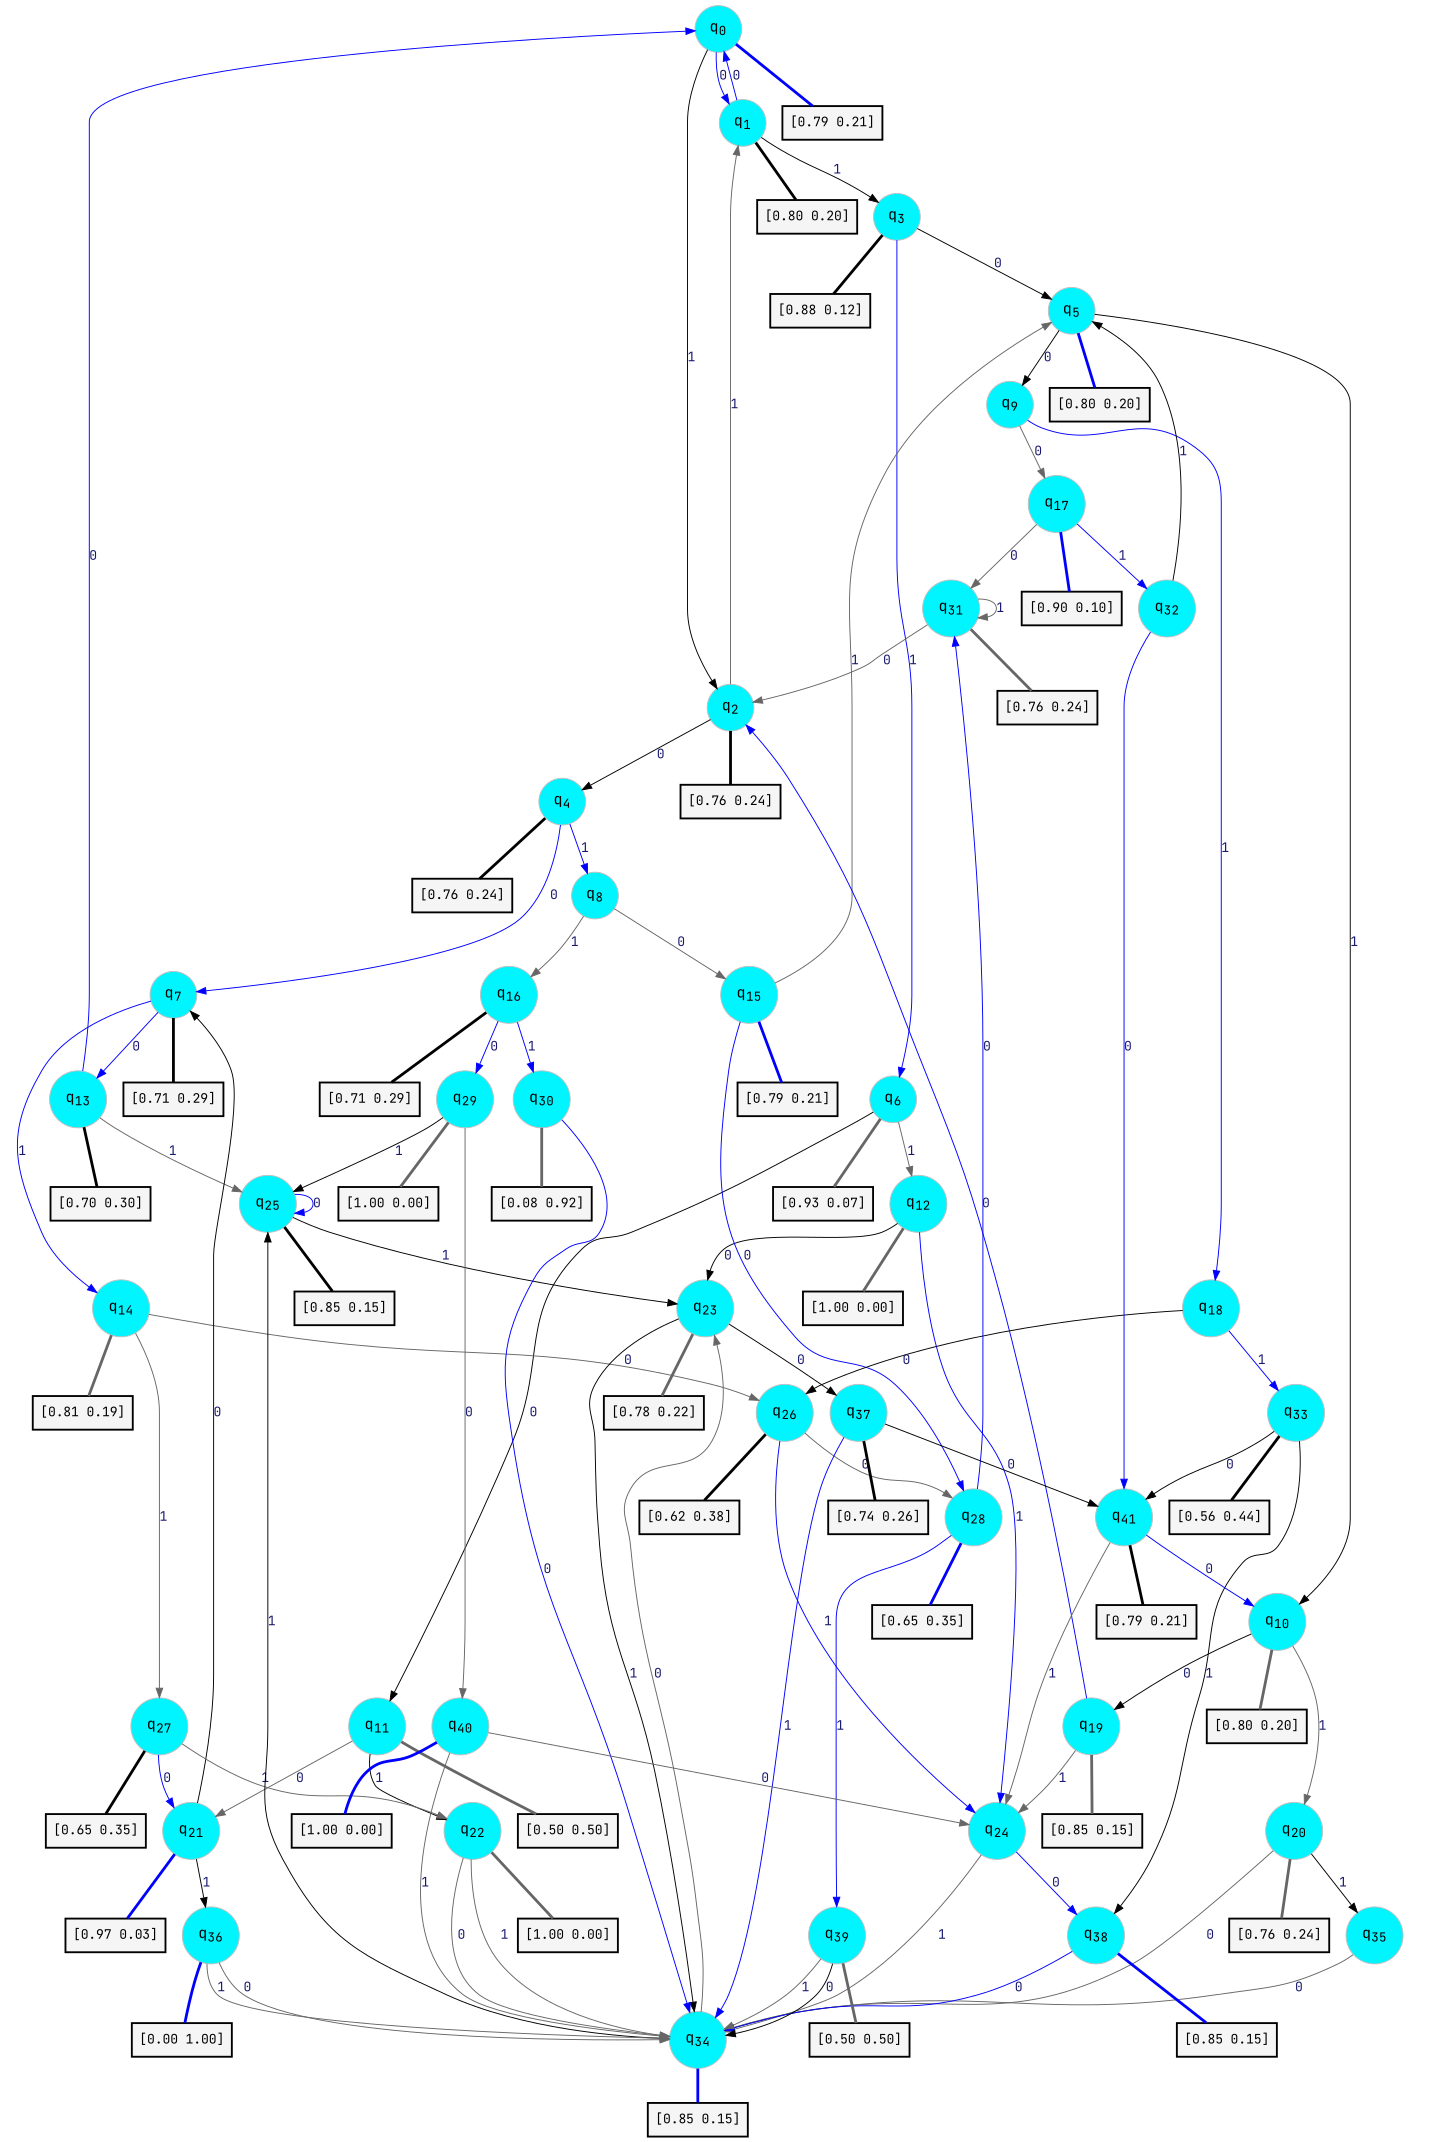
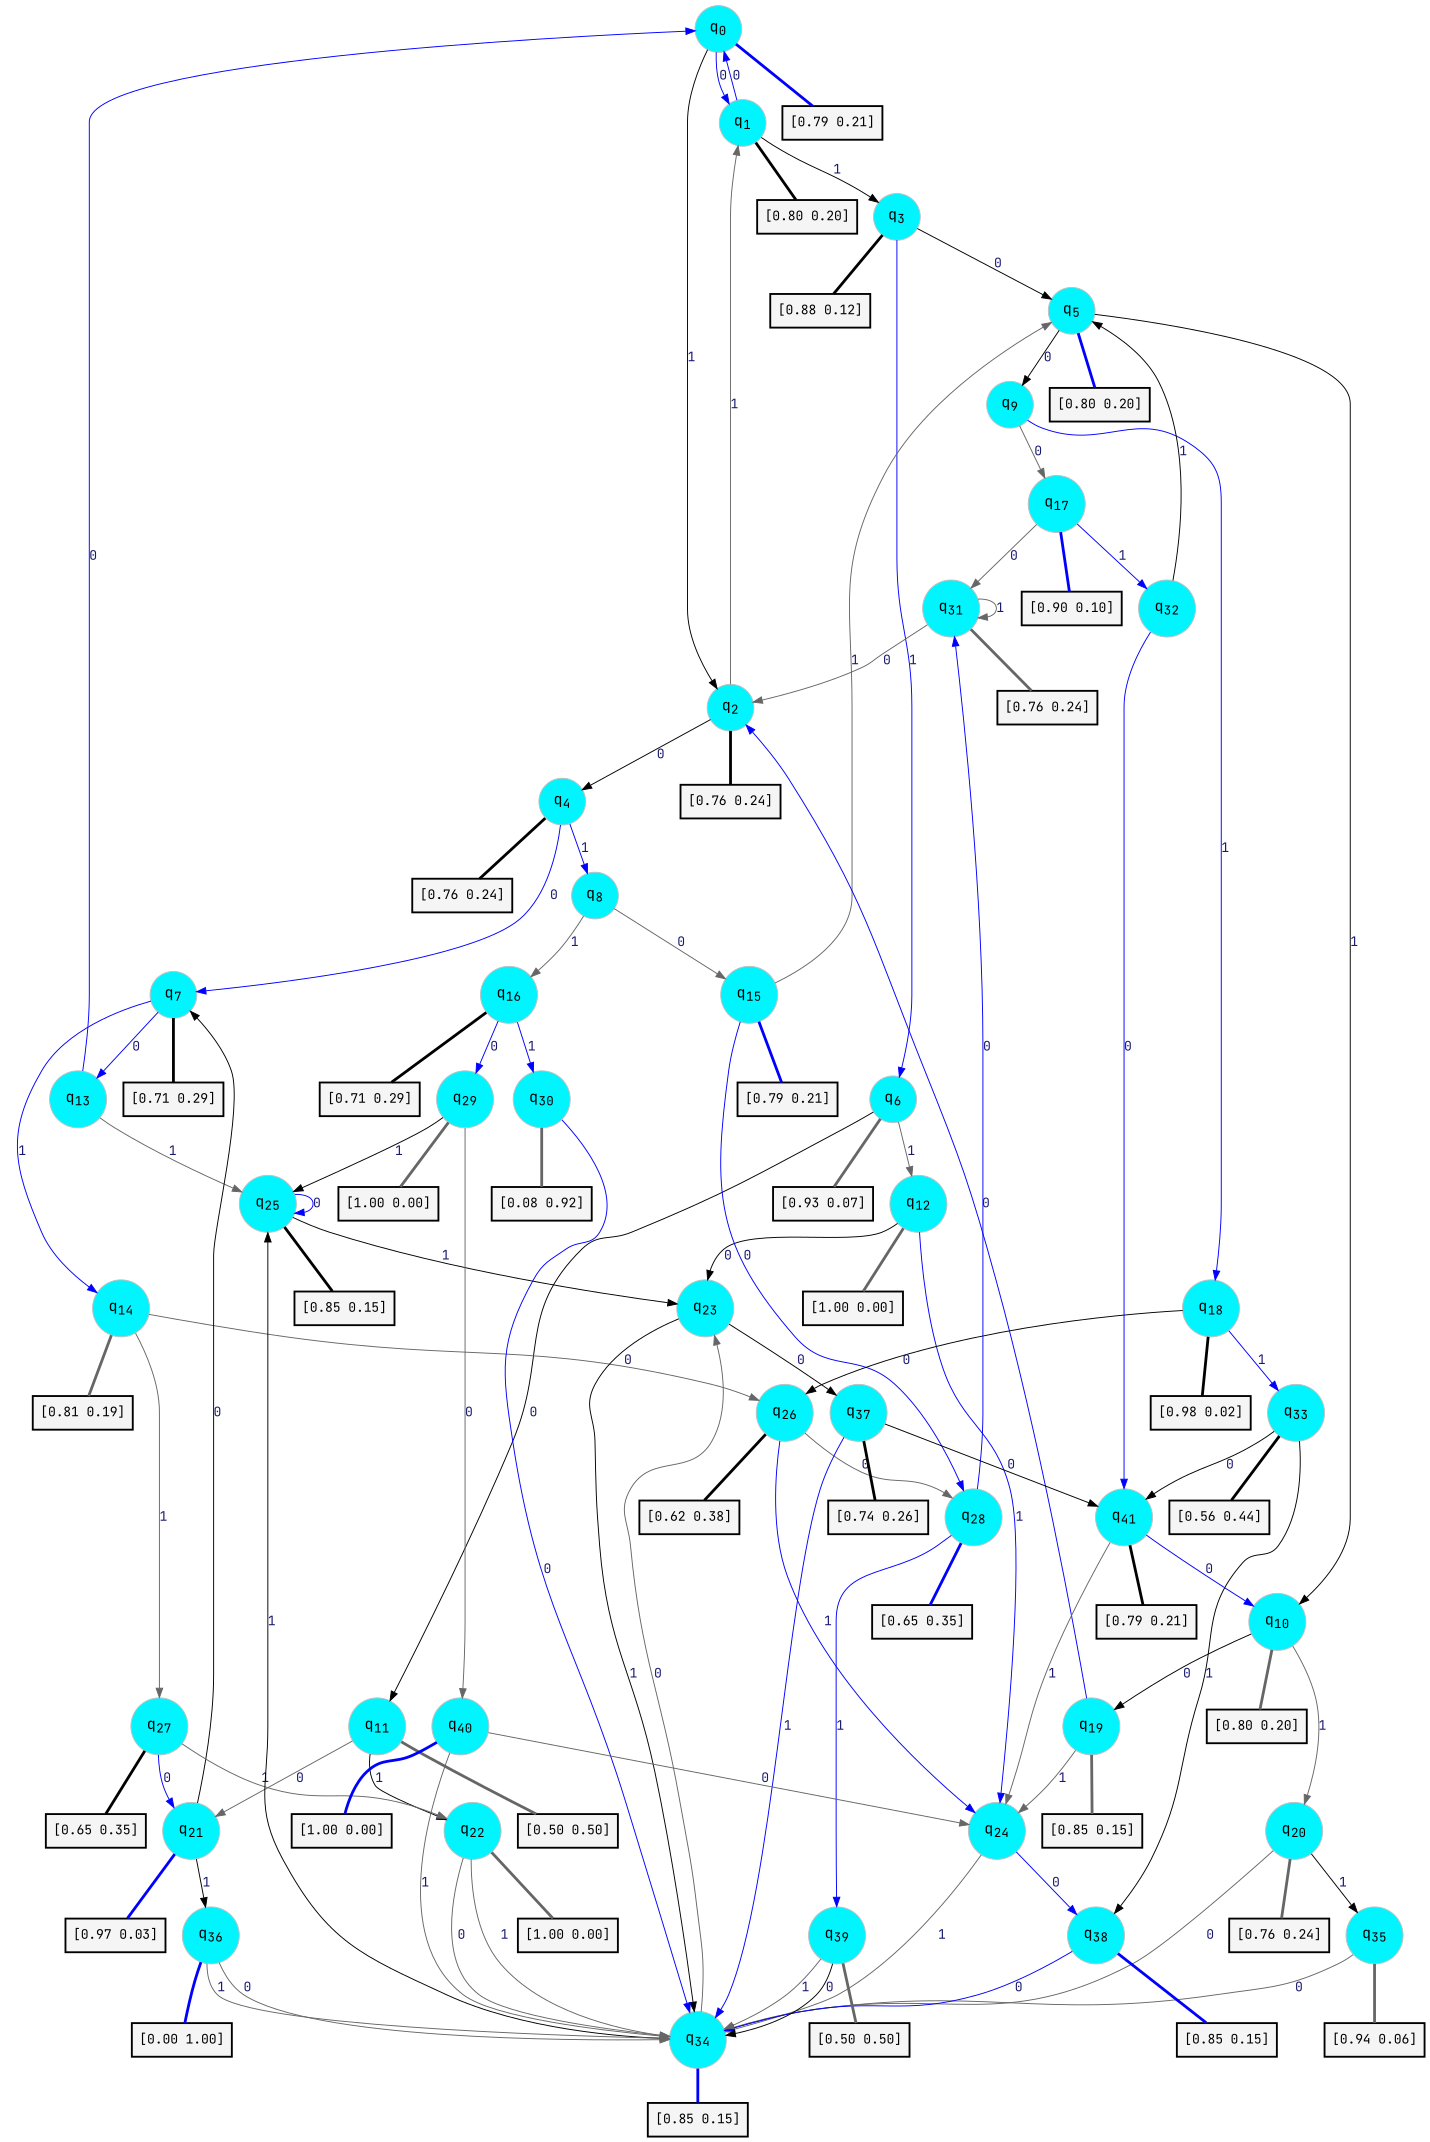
node "[0.70 0.30]": removed
node "[0.78 0.22]": removed
node "[0.98 0.02]": added
node "[0.94 0.06]": added
